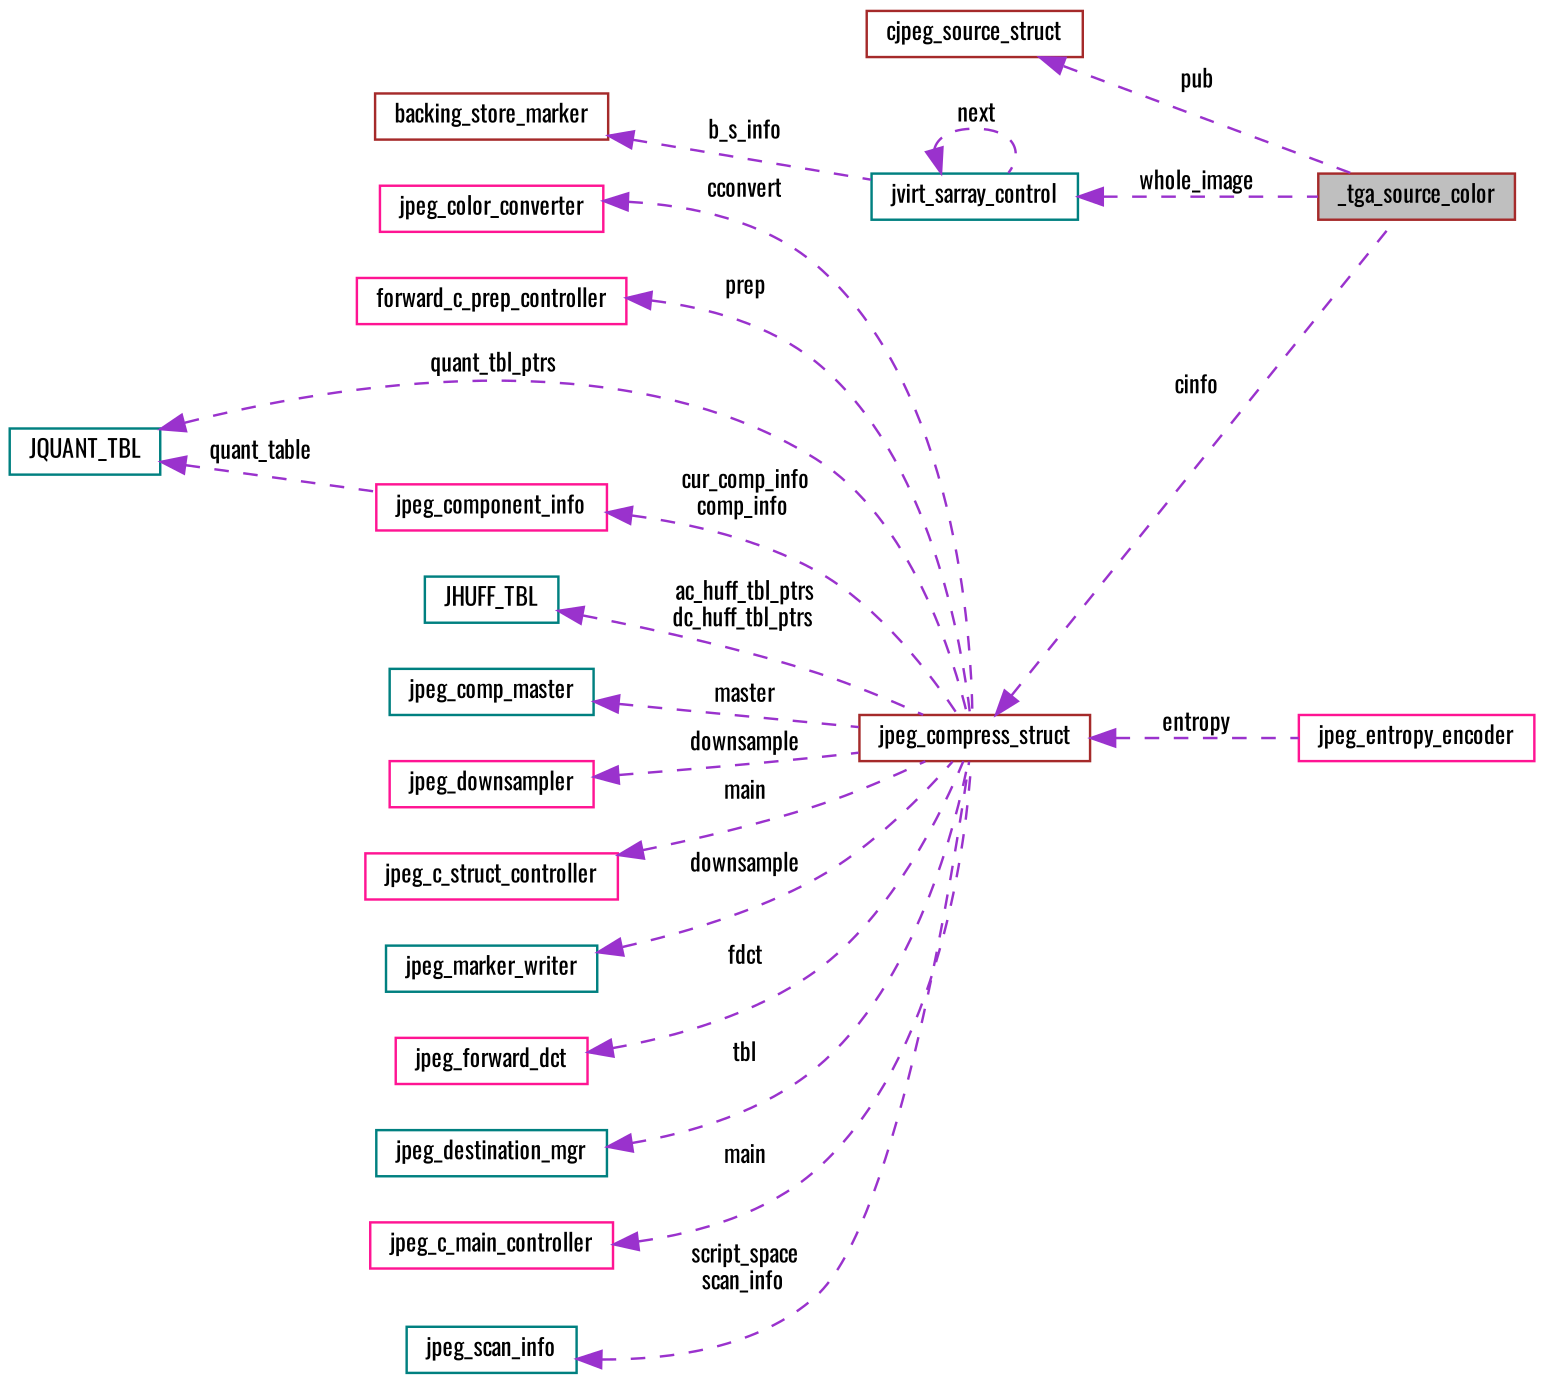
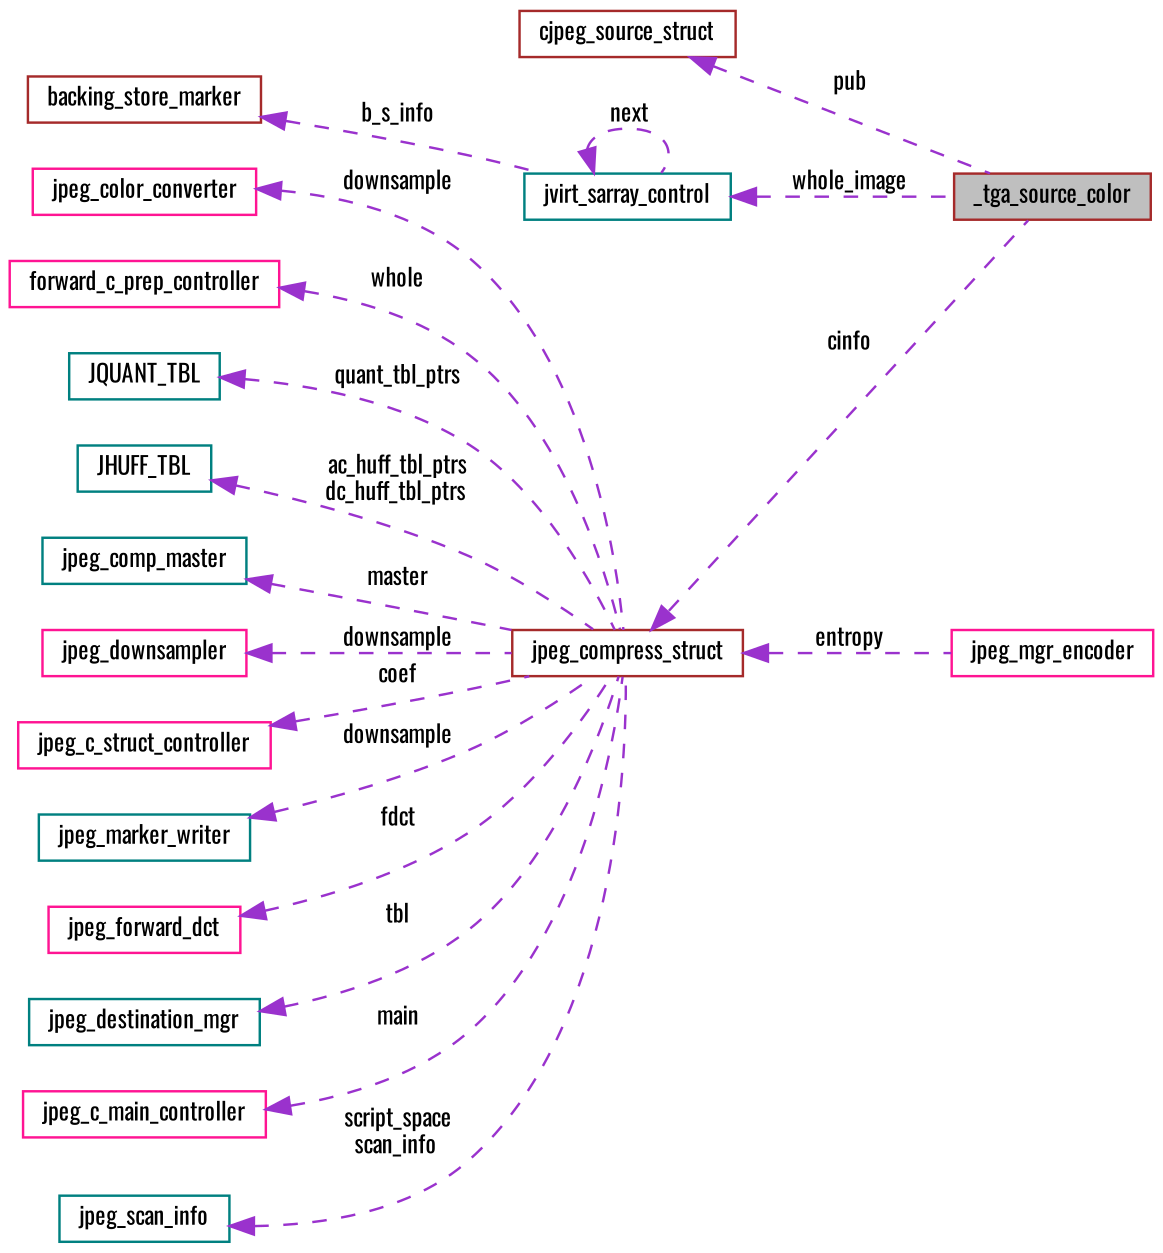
edge "jpeg_compress_struct" -> "jpeg_color_converter": label " cconvert" -> " downsample"
edge "jpeg_compress_struct" -> "forward_c_prep_controller": label " prep" -> " whole"
node "jpeg_component_info": removed
node "jpeg_entropy_encoder": label "jpeg_entropy_encoder" -> "jpeg_mgr_encoder"
edge "jpeg_compress_struct" -> "jpeg_c_struct_controller": label " main" -> " coef"
